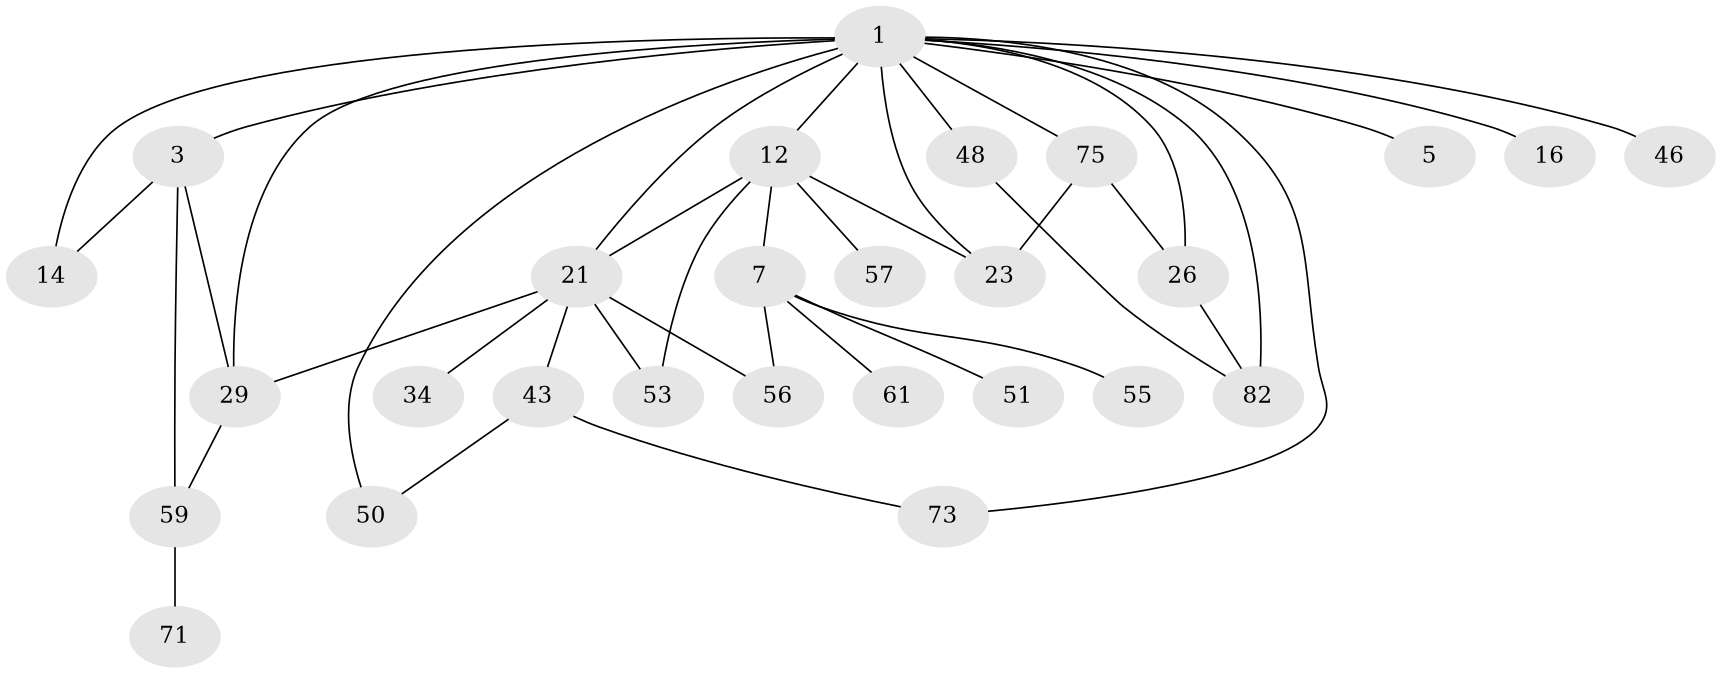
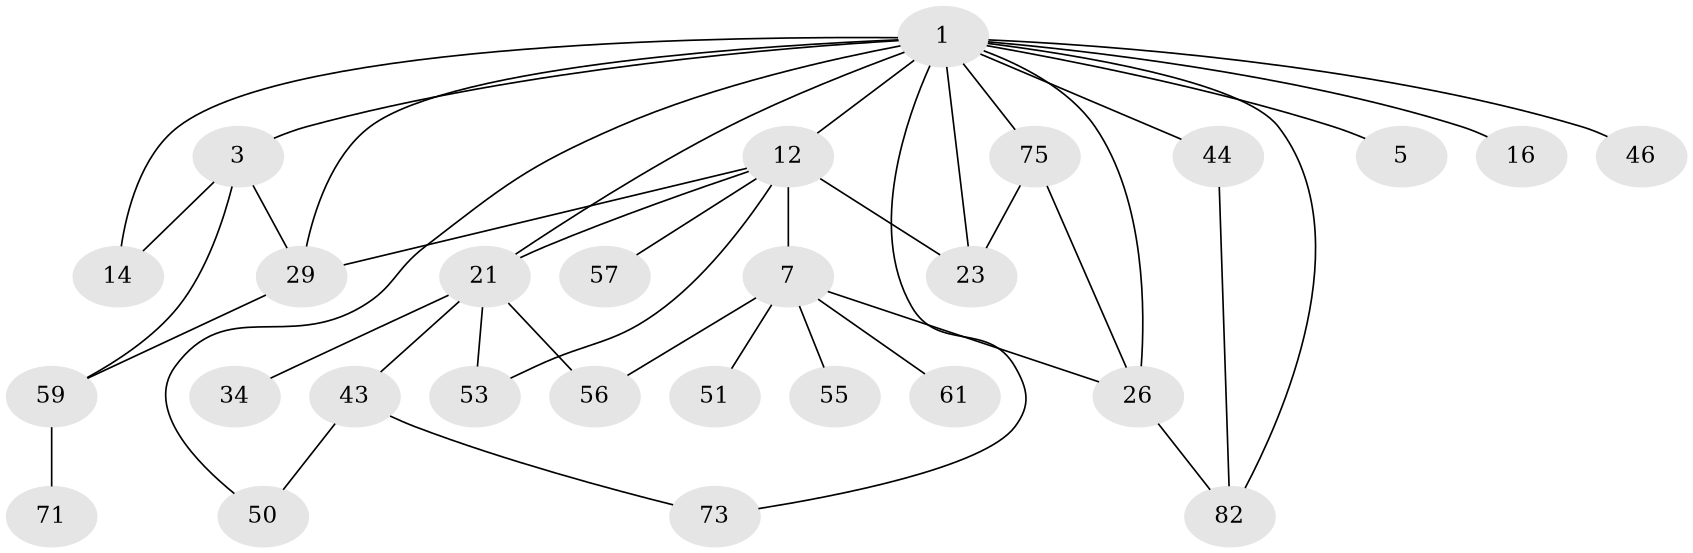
node "48": label "48" -> "44"
edge "7" -- "26": added
edge "21" -- "29": now "12" -- "29"
